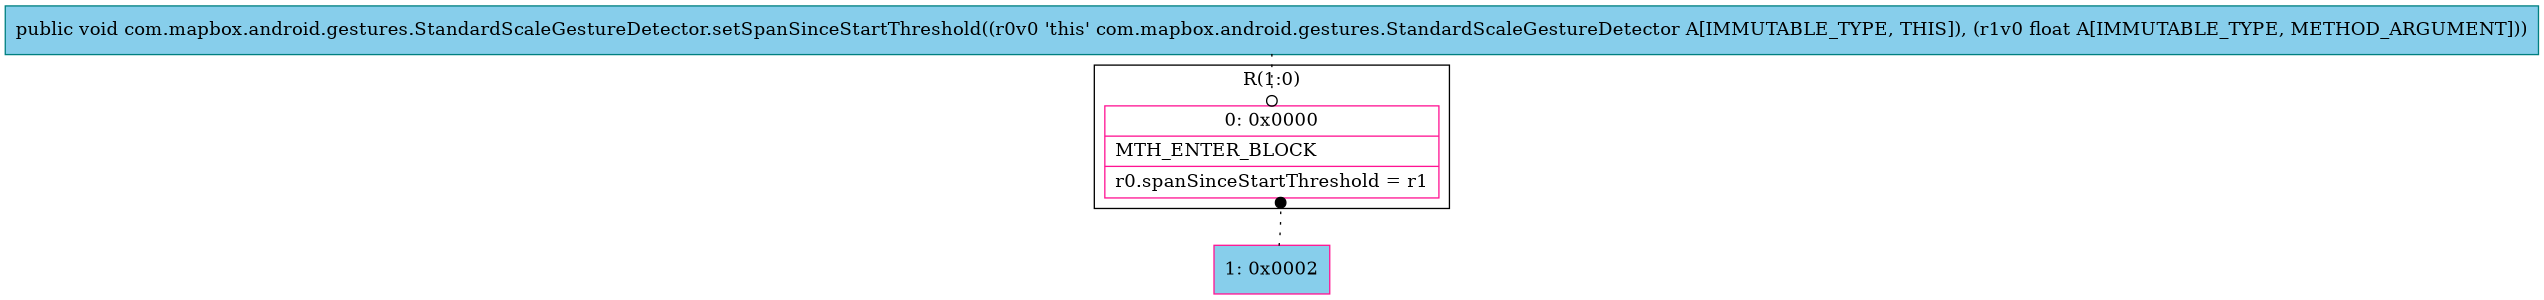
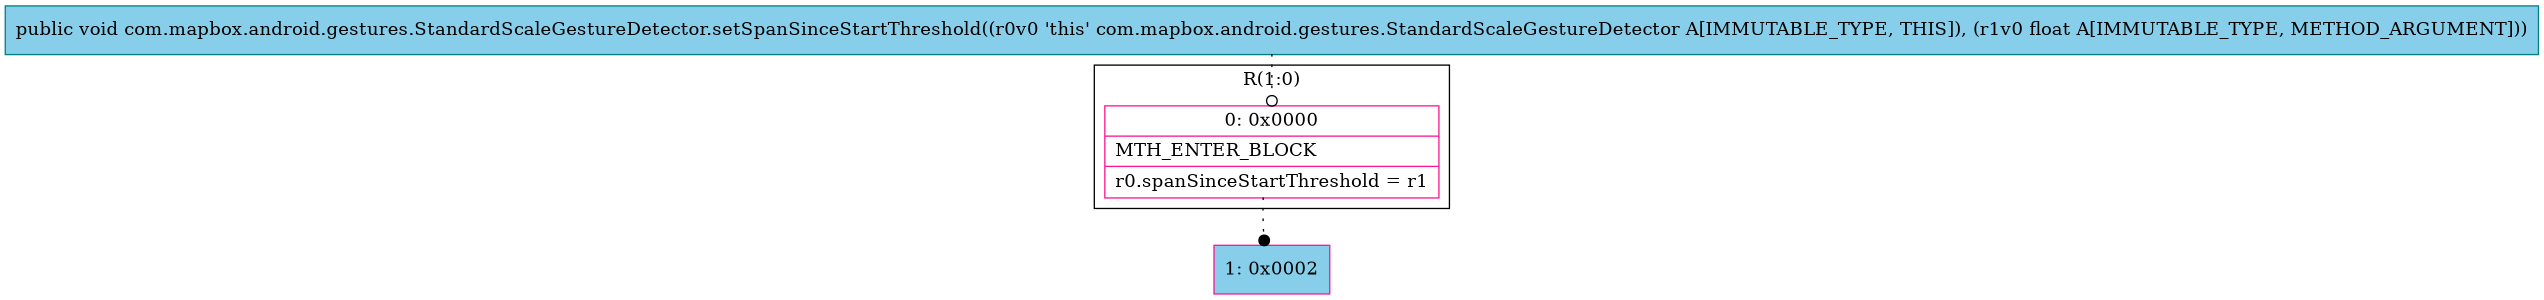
edge "1: 0x0002" -> "0: 0x0000": reversed
